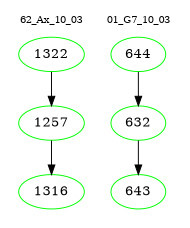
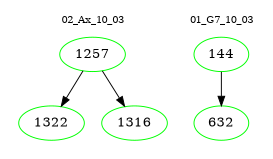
cluster "62_Ax_10_03": label "62_Ax_10_03" -> "02_Ax_10_03"
node "644": label "644" -> "144"
edge "1322" -> "1257": reversed
node "643": removed
